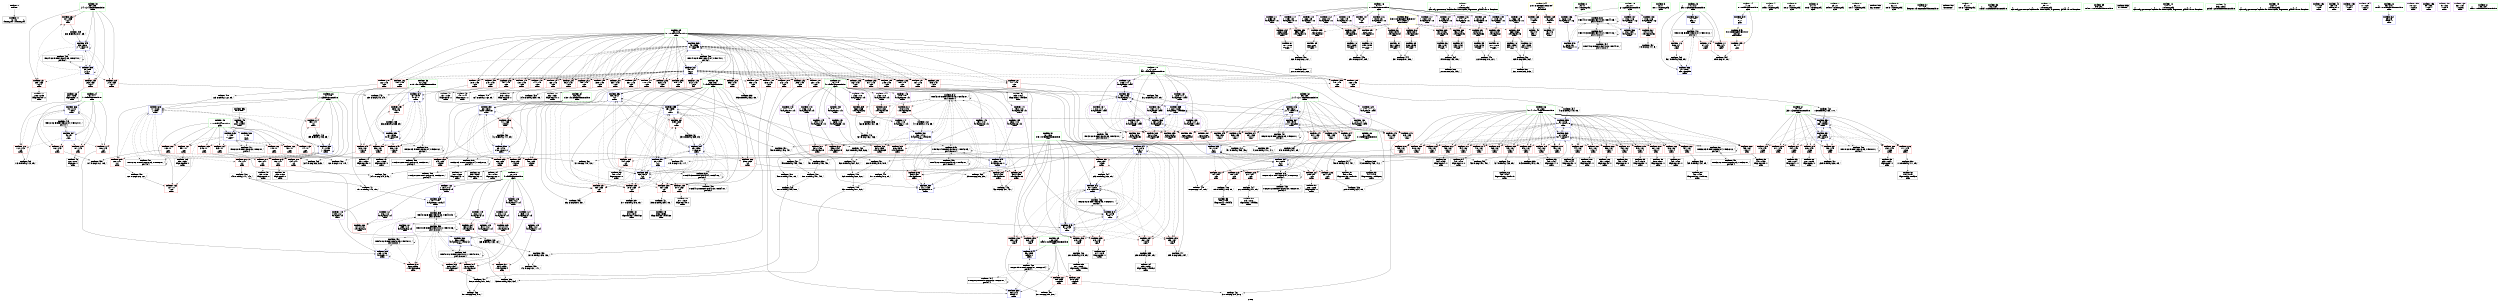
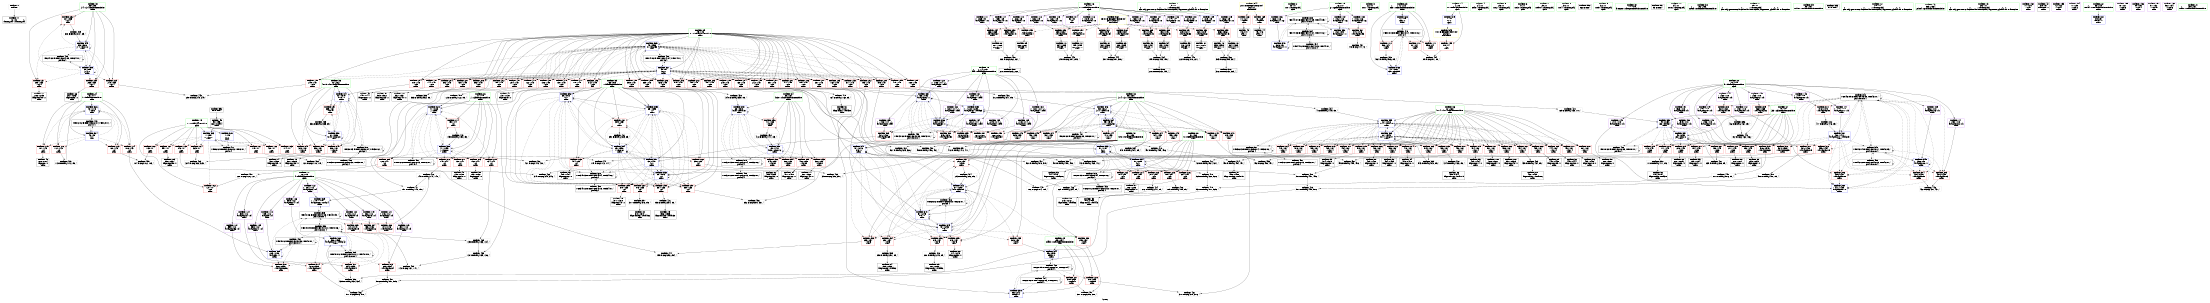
edge "NodeID: 193" -> "NodeID: 51": now "NodeID: 415" -> "NodeID: 51"
node "NodeID: 60": added
